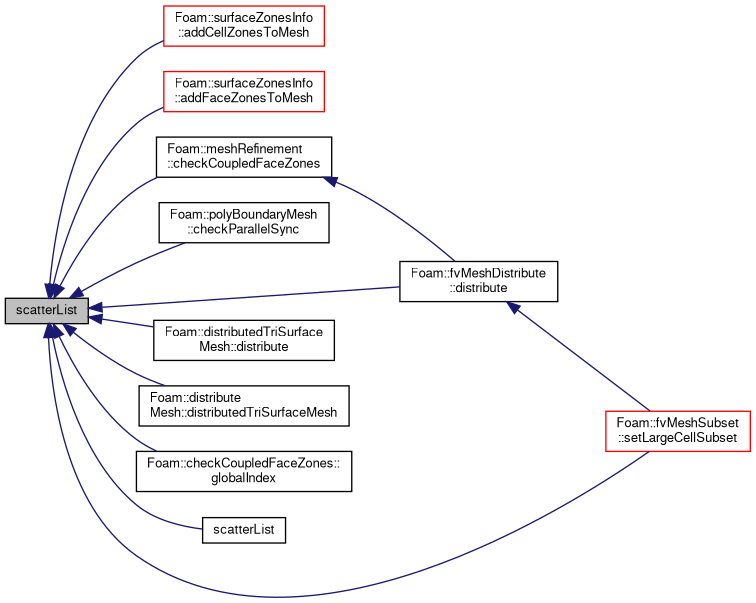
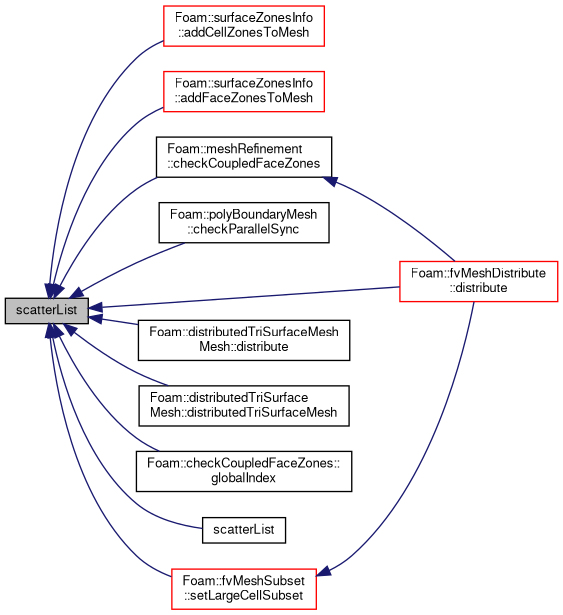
node "Foam::fvMeshDistribute ::distribute": color black -> red
node "Foam::distributedTriSurface Mesh::distribute": label "Foam::distributedTriSurface Mesh::distribute" -> "Foam::distributedTriSurfaceMesh Mesh::distribute"
edge "Foam::fvMeshSubset ::setLargeCellSubset" -> "Foam::fvMeshDistribute ::distribute": reversed
node "Foam::distribute Mesh::distributedTriSurfaceMesh": label "Foam::distribute Mesh::distributedTriSurfaceMesh" -> "Foam::distributedTriSurface Mesh::distributedTriSurfaceMesh"
